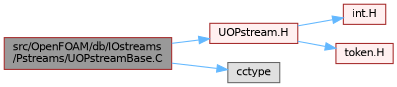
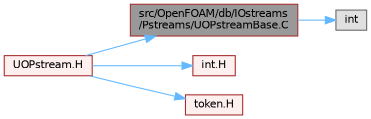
edge "src/OpenFOAM/db/IOstreams /Pstreams/UOPstreamBase.C" -> "UOPstream.H": reversed
node "cctype": label "cctype" -> "int"
